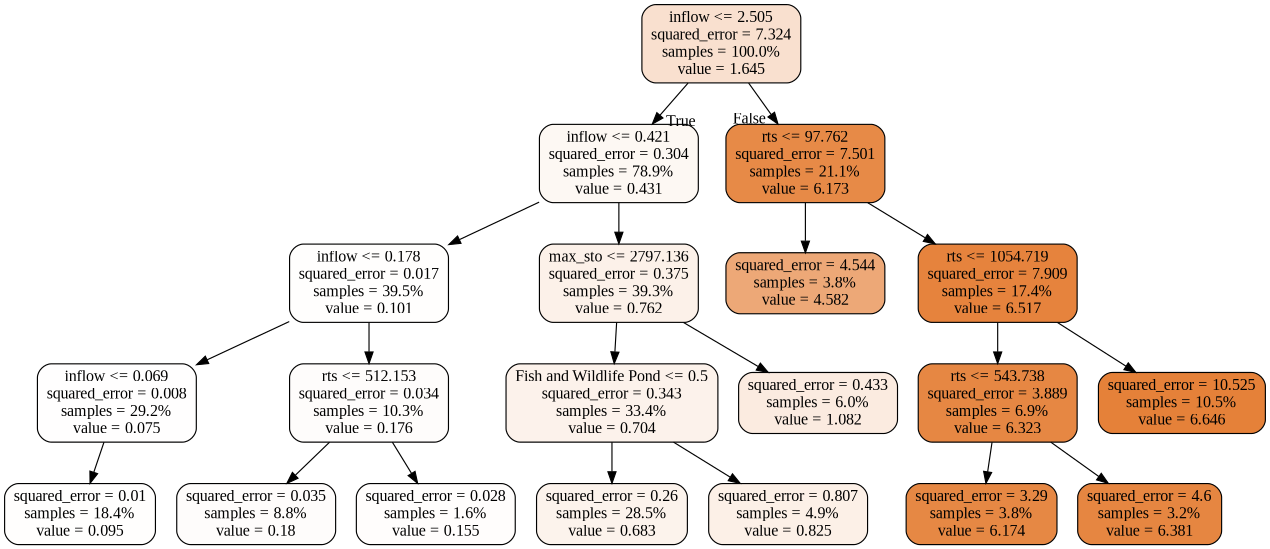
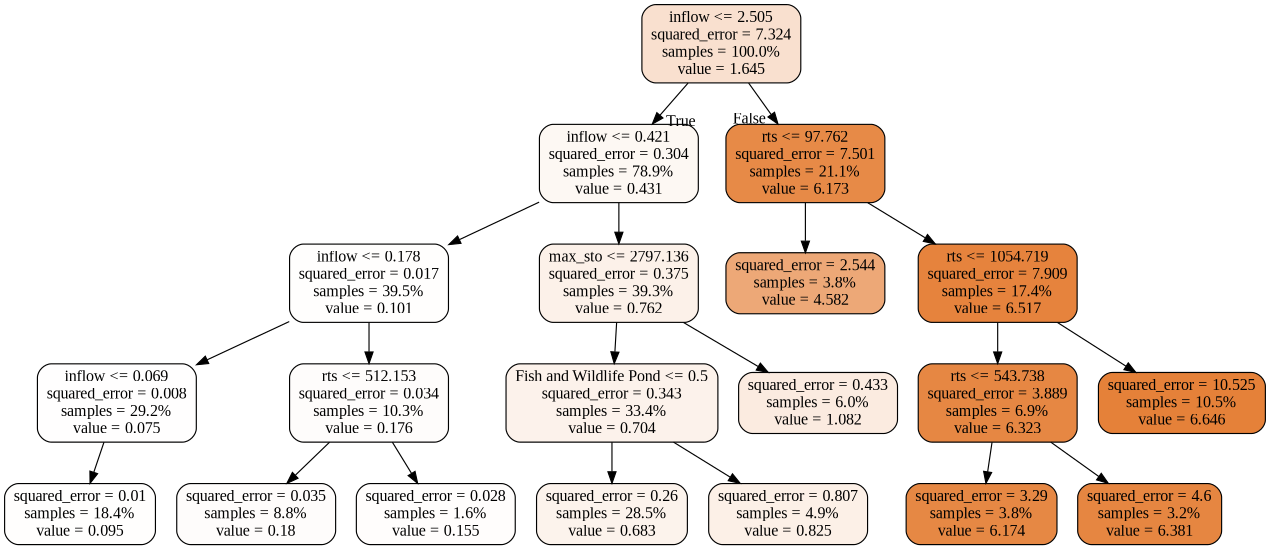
node "squared_error = 4.544 samples = 3.8% value = 4.582": label "squared_error = 4.544 samples = 3.8% value = 4.582" -> "squared_error = 2.544 samples = 3.8% value = 4.582"
